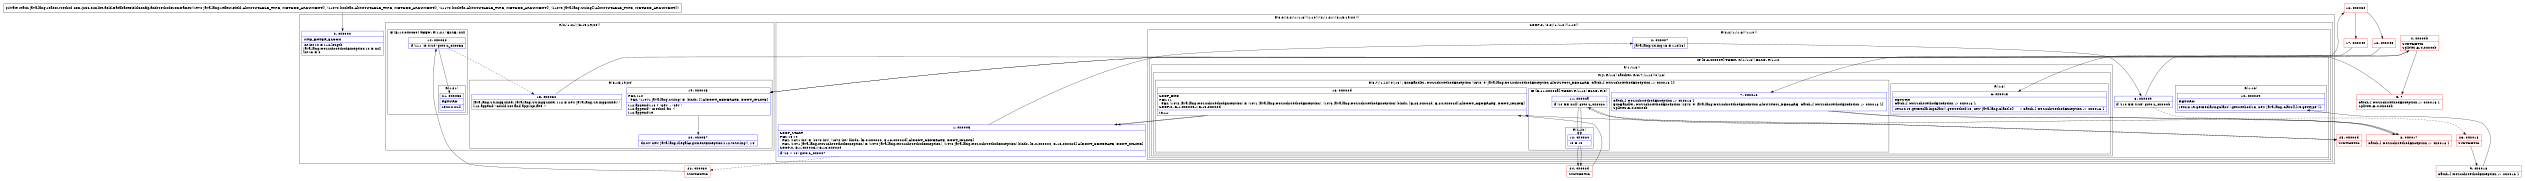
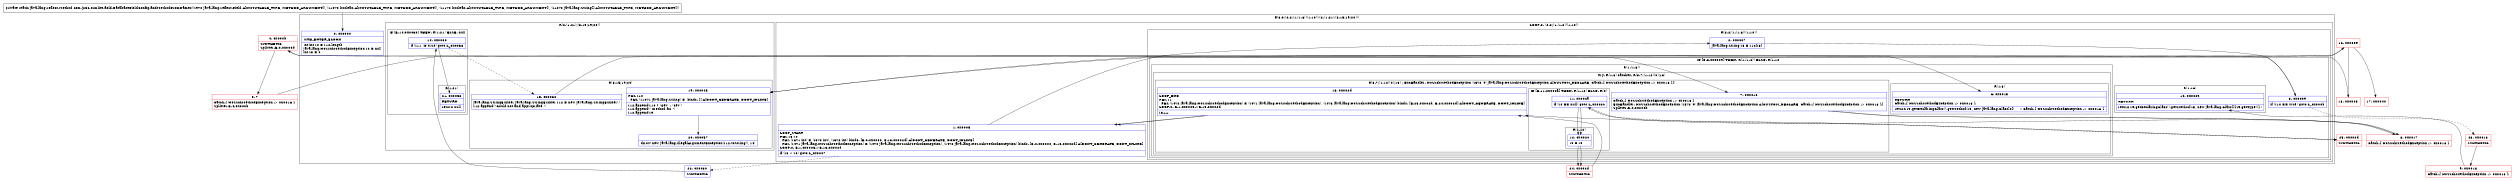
edge "17: 0x0040" -> "19: 0x0045": now "16: 0x003e" -> "19: 0x0045"
node "22: 0x0030": color red -> blue
